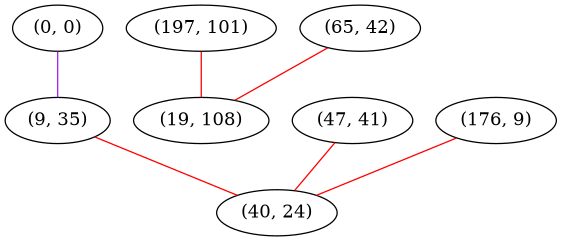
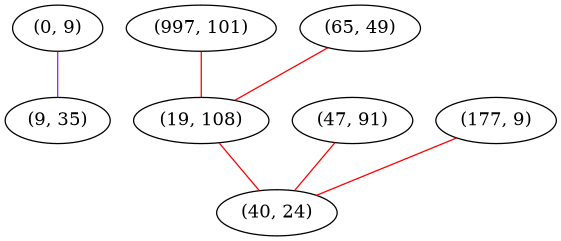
node "(0, 0)": label "(0, 0)" -> "(0, 9)"
node "(197, 101)": label "(197, 101)" -> "(997, 101)"
node "(65, 42)": label "(65, 42)" -> "(65, 49)"
node "(47, 41)": label "(47, 41)" -> "(47, 91)"
node "(176, 9)": label "(176, 9)" -> "(177, 9)"
edge "(9, 35)" -- "(40, 24)": now "(19, 108)" -- "(40, 24)"
